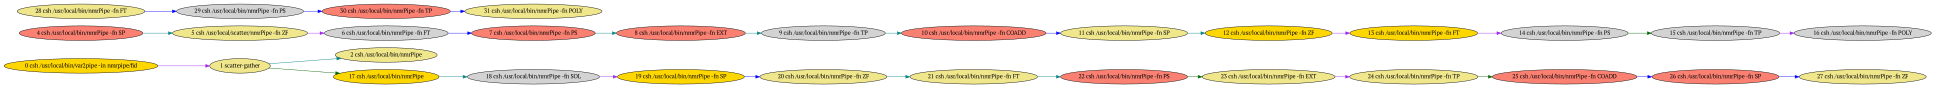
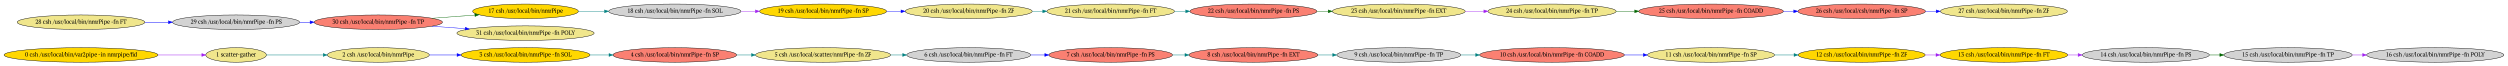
edge "5 csh /usr/local/scatter/nmrPipe -fn ZF" -> "6 csh /usr/local/bin/nmrPipe -fn FT": color purple -> teal
node "3 csh /usr/local/bin/nmrPipe -fn SOL": added
edge "1 scatter-gather" -> "17 csh /usr/local/bin/nmrPipe": now "30 csh /usr/local/bin/nmrPipe -fn TP" -> "17 csh /usr/local/bin/nmrPipe"
node "26 csh /usr/local/bin/nmrPipe -fn SP": label "26 csh /usr/local/bin/nmrPipe -fn SP" -> "26 csh /usr/local/csh/nmrPipe -fn SP"
